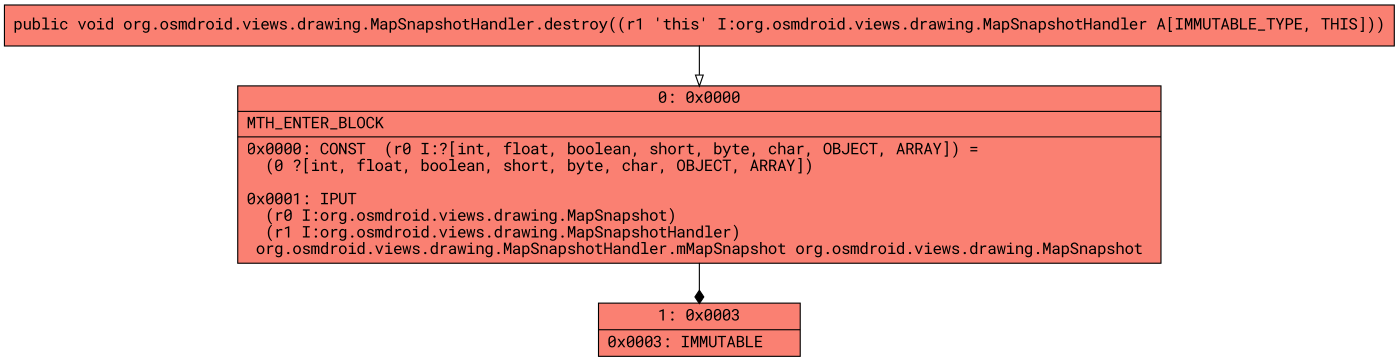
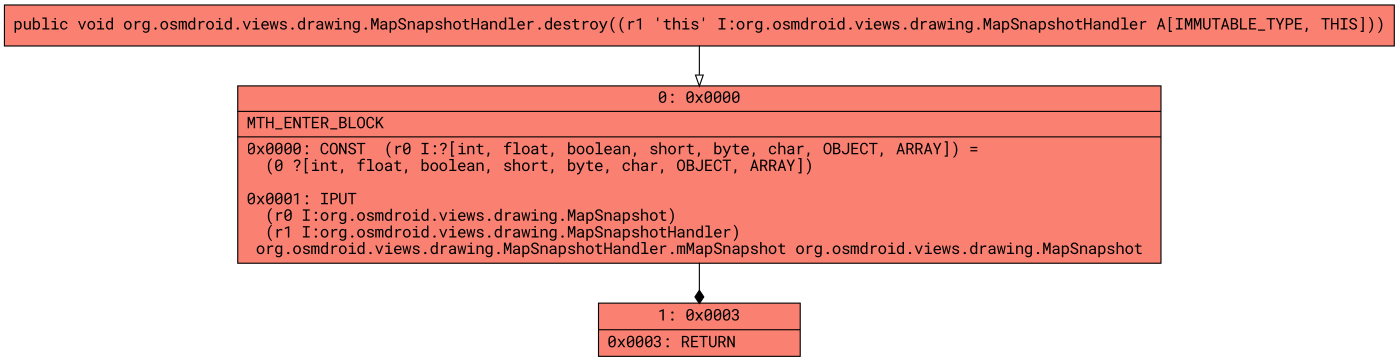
node "1: 0x0003": text "0x0003: IMMUTABLE" -> "0x0003: RETURN"
